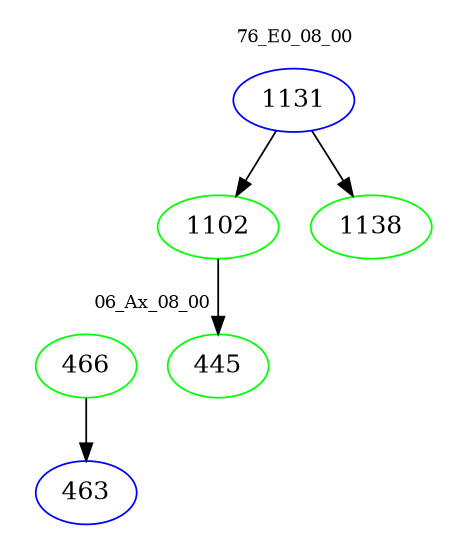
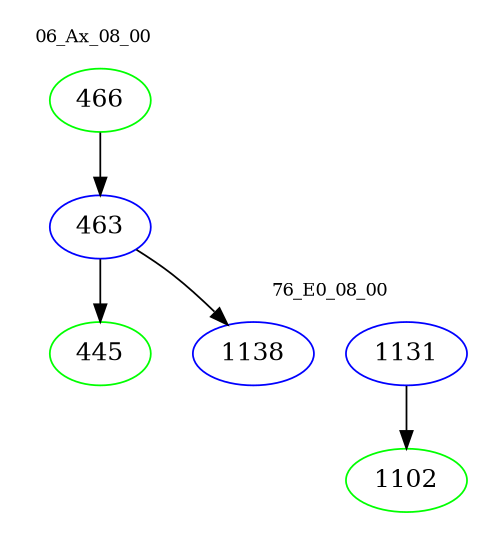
edge "1131" -> "1138": now "463" -> "1138"
node "1138": color green -> blue
edge "1102" -> "445": now "463" -> "445"
